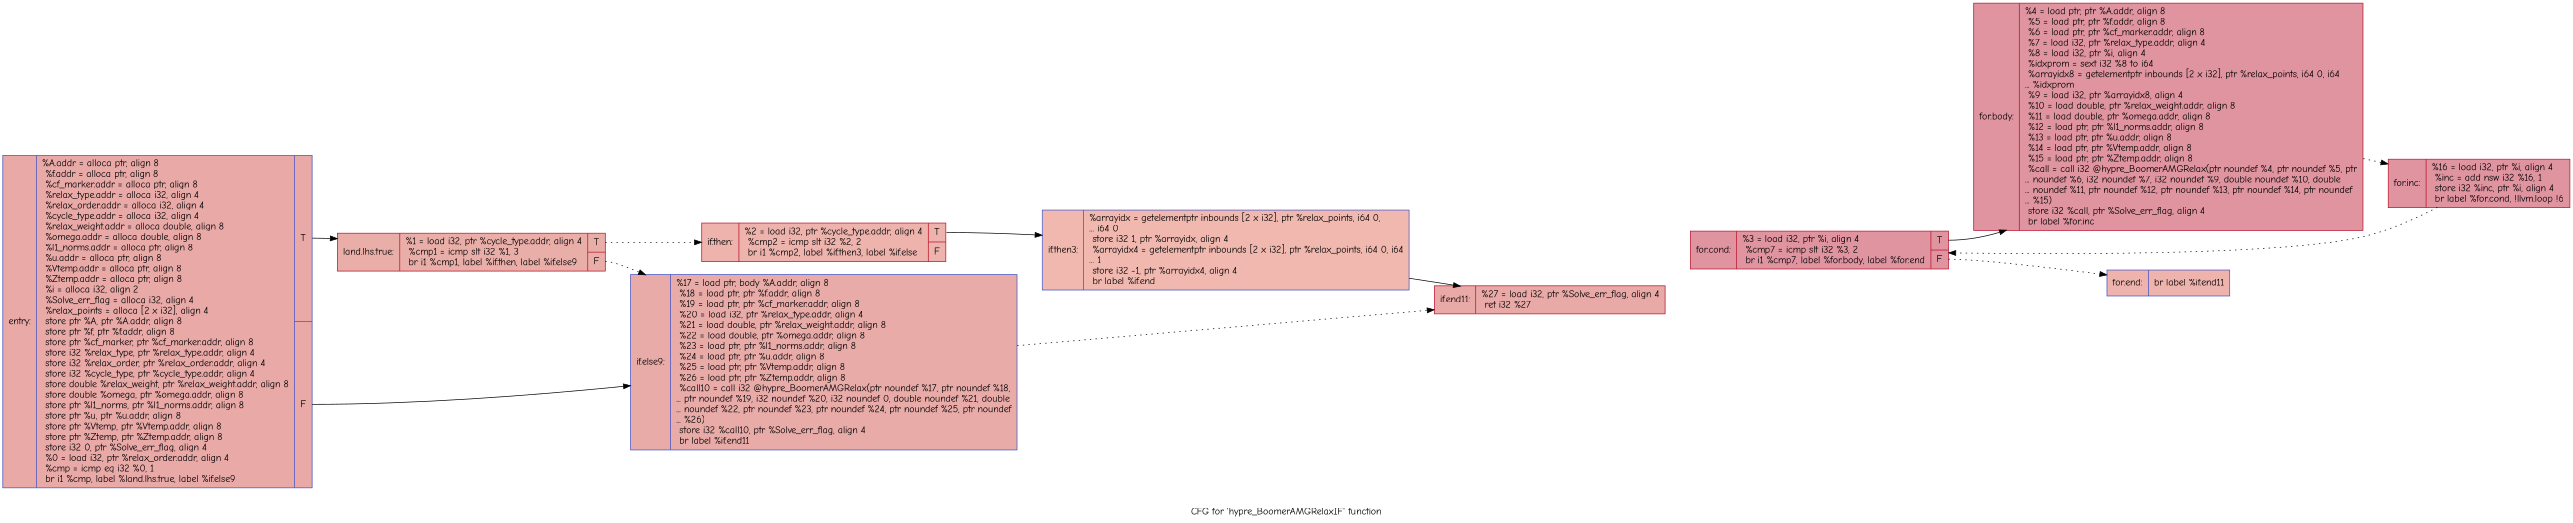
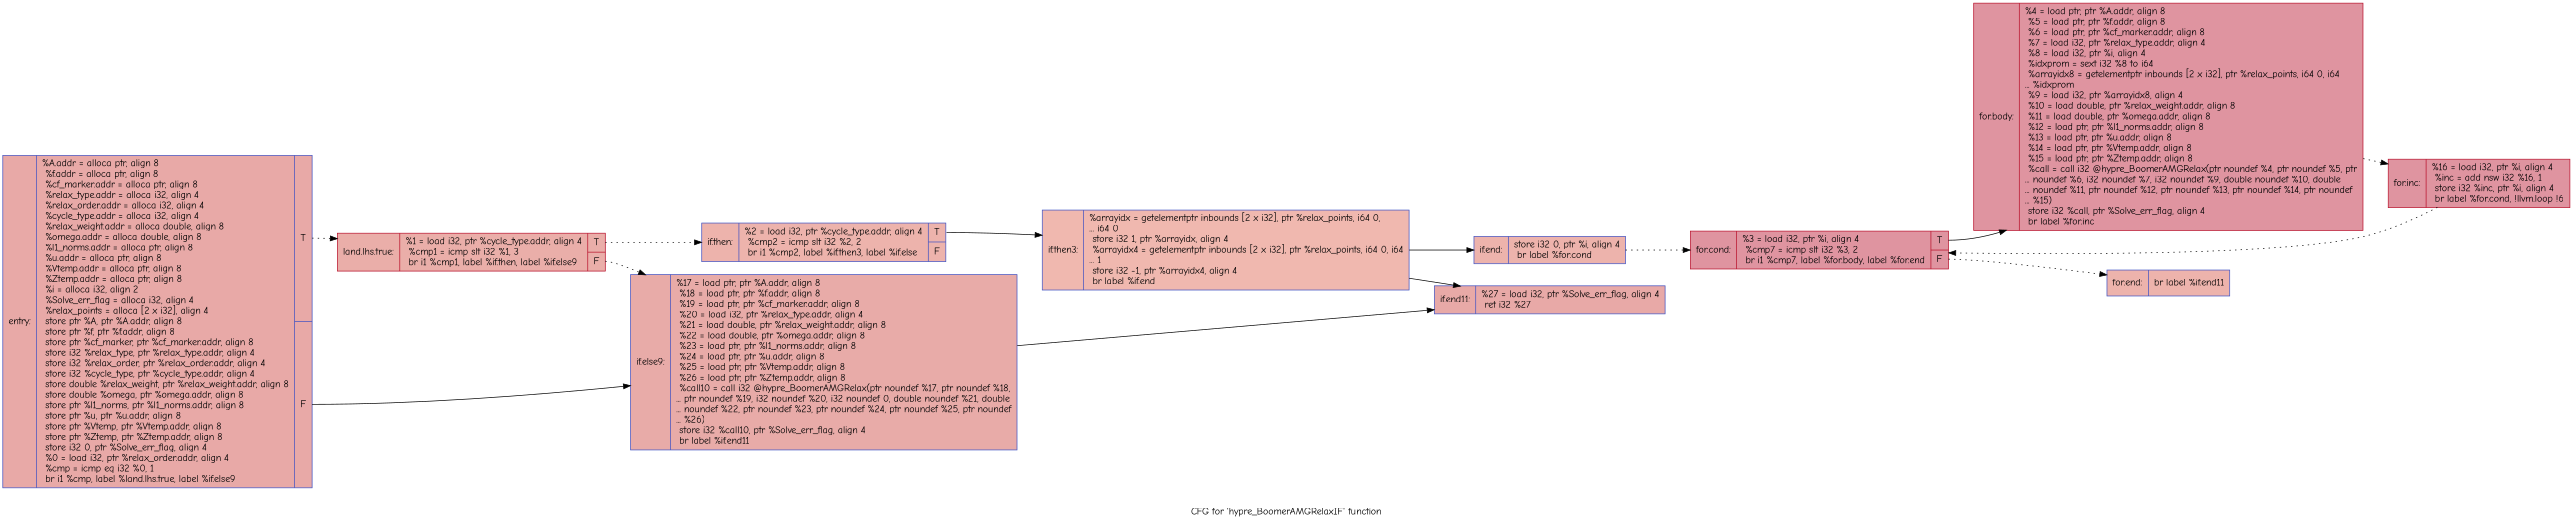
edge "entry:" -> "land.lhs.true:": style solid -> dotted
node "if.then:": color #b70d28ff -> #3d50c3ff
node "if.end:": added
node "if.else9:": text "%17 = load ptr, body %A.addr, align 8" -> "%17 = load ptr, ptr %A.addr, align 8"
node "if.end11:": color #b70d28ff -> #3d50c3ff
edge "if.else9:" -> "if.end11:": style dotted -> solid
